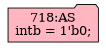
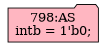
node "718:AS intb = 1'b0;": label "718:AS intb = 1'b0;" -> "798:AS intb = 1'b0;"
